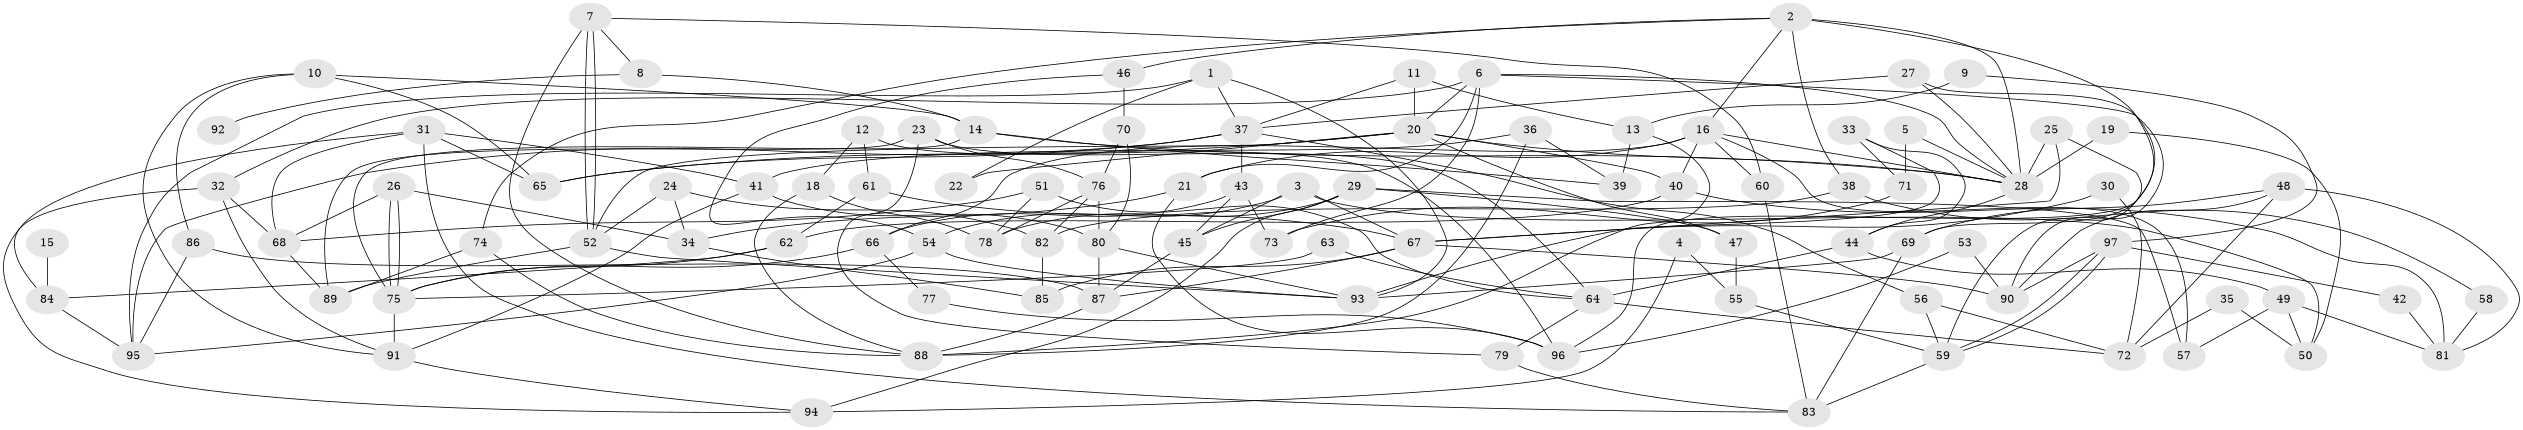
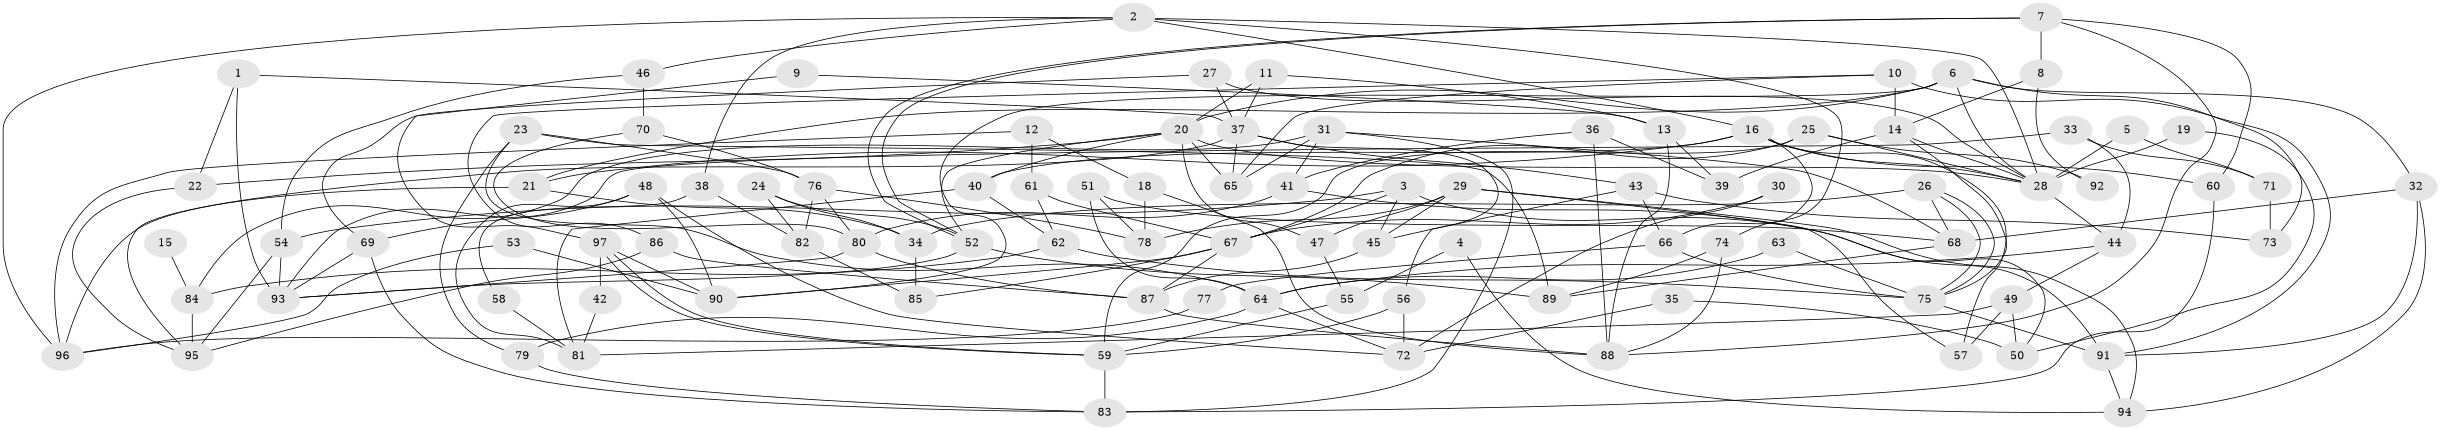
edge "1" -- "95": now "22" -- "95"
edge "25" -- "92": added
